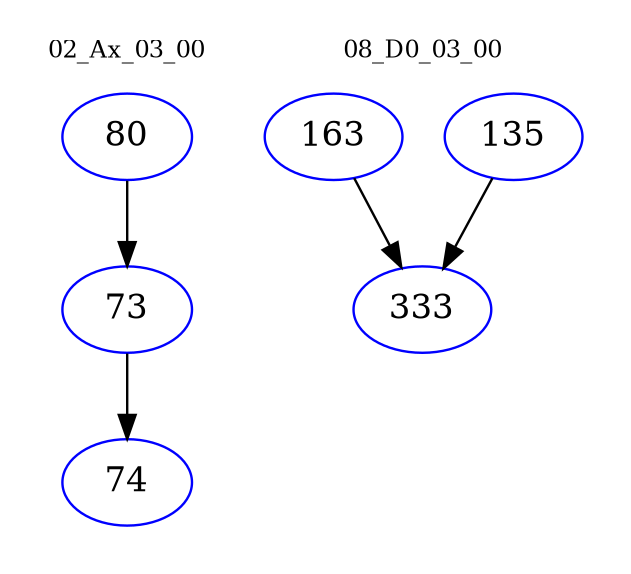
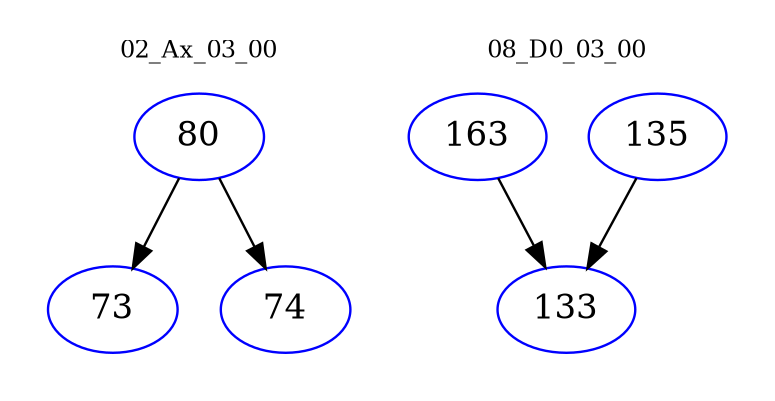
node "333": label "333" -> "133"
edge "73" -> "74": now "80" -> "74"
